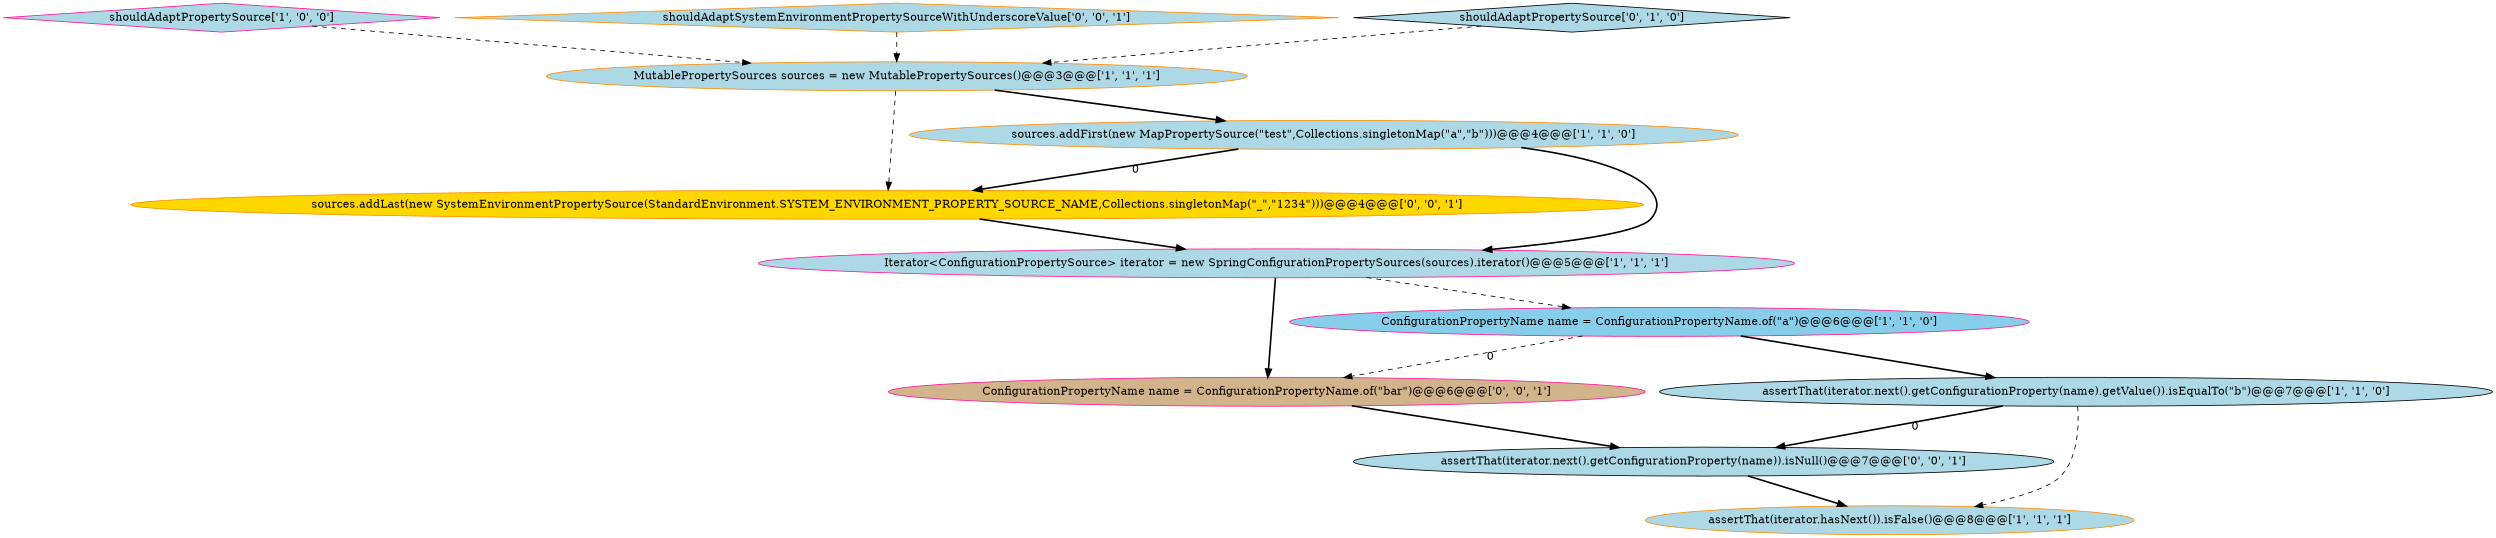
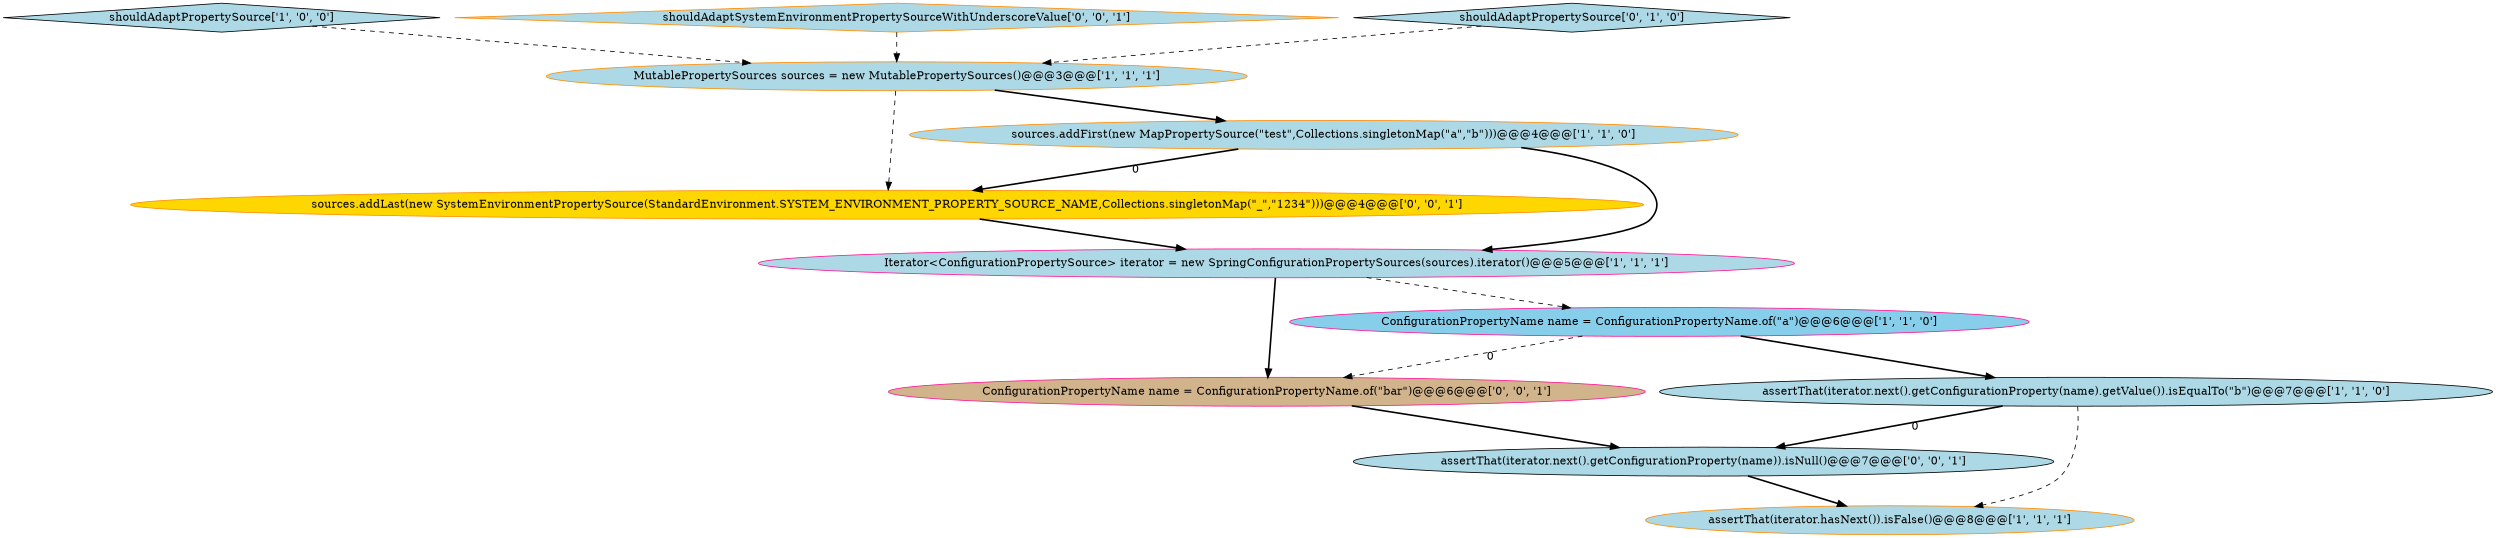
node "shouldAdaptPropertySource['1', '0', '0']": color deeppink -> black
